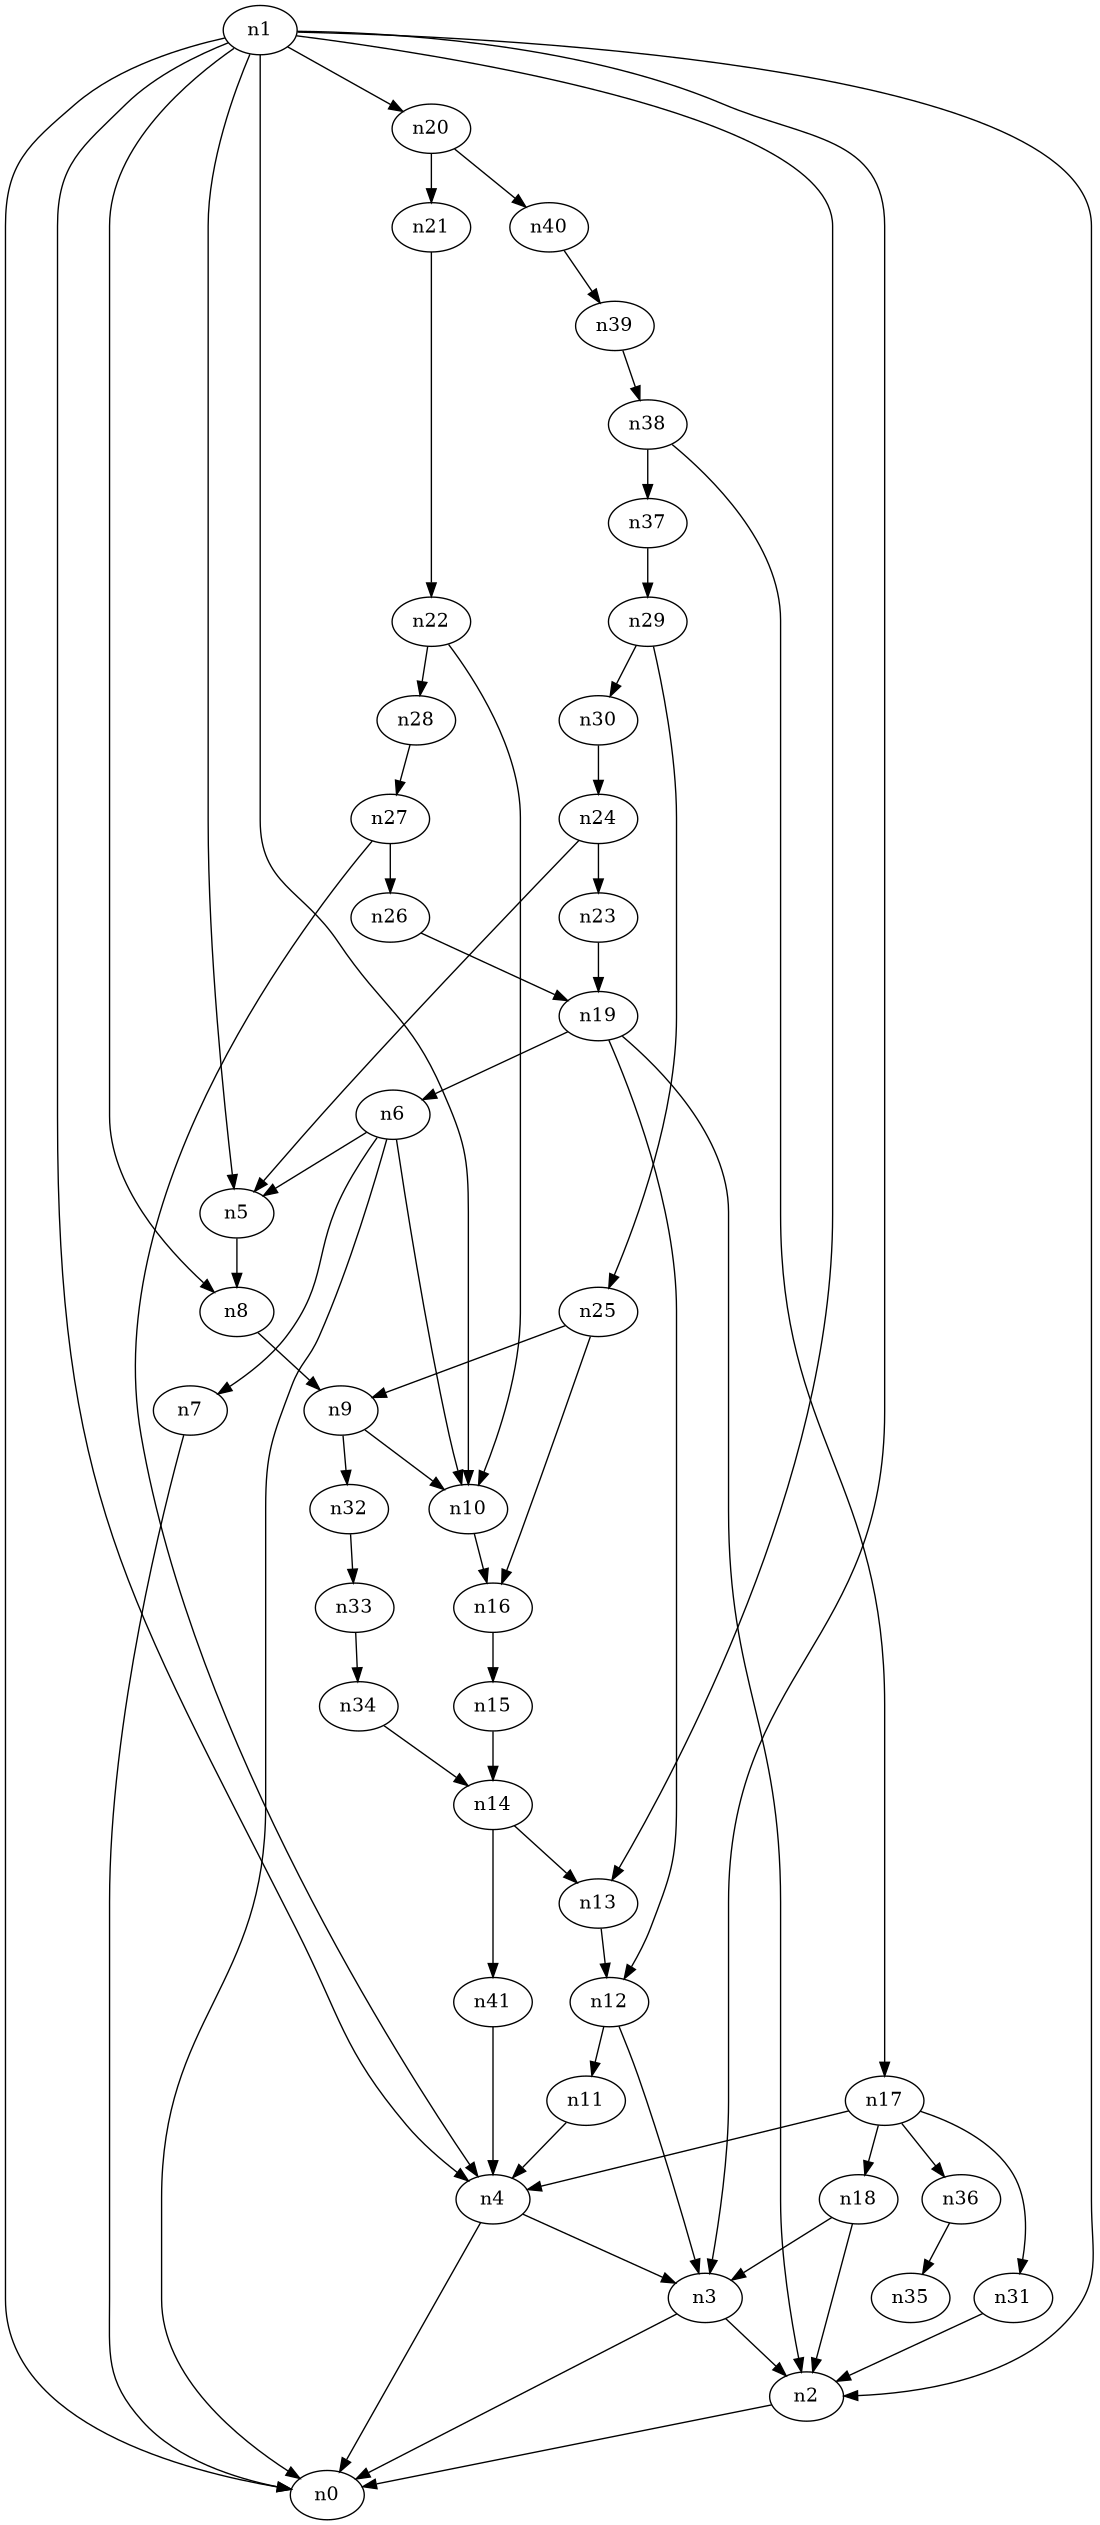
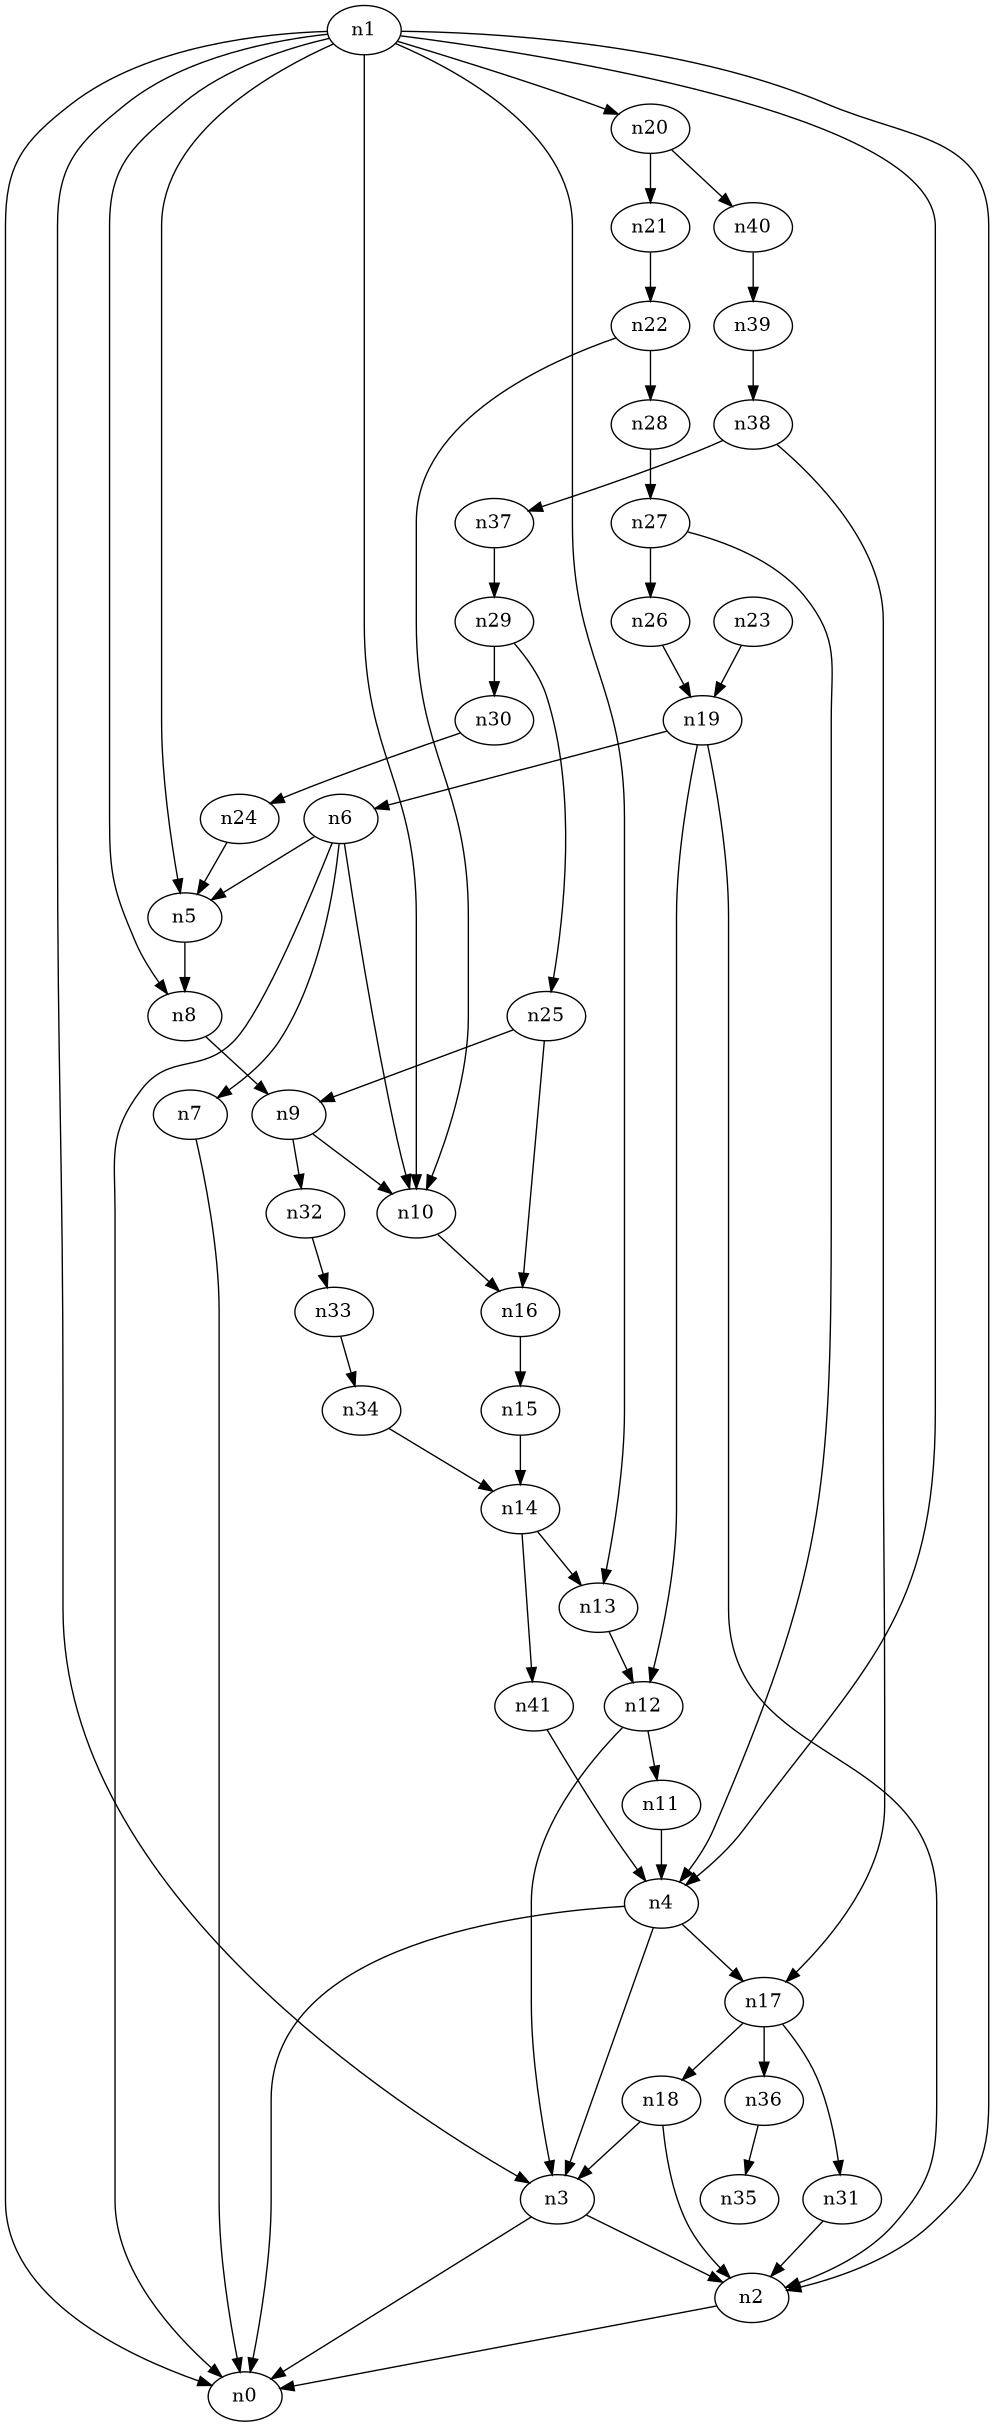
edge "n24" -> "n23": removed
edge "n17" -> "n4": reversed
